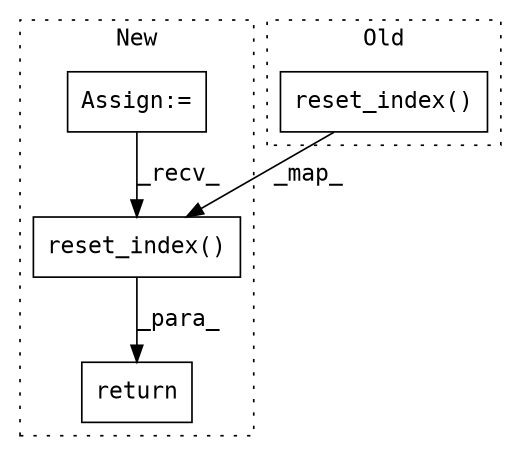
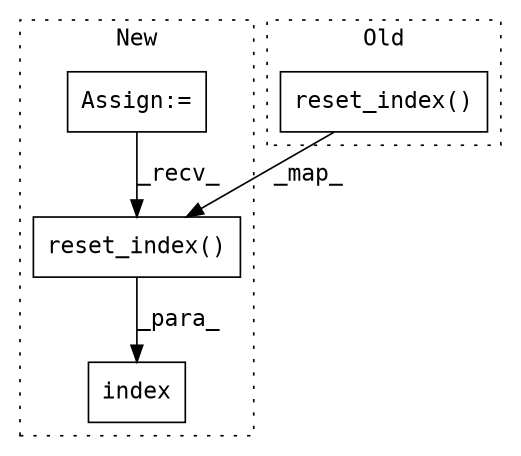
node "return": label "return" -> "index"
